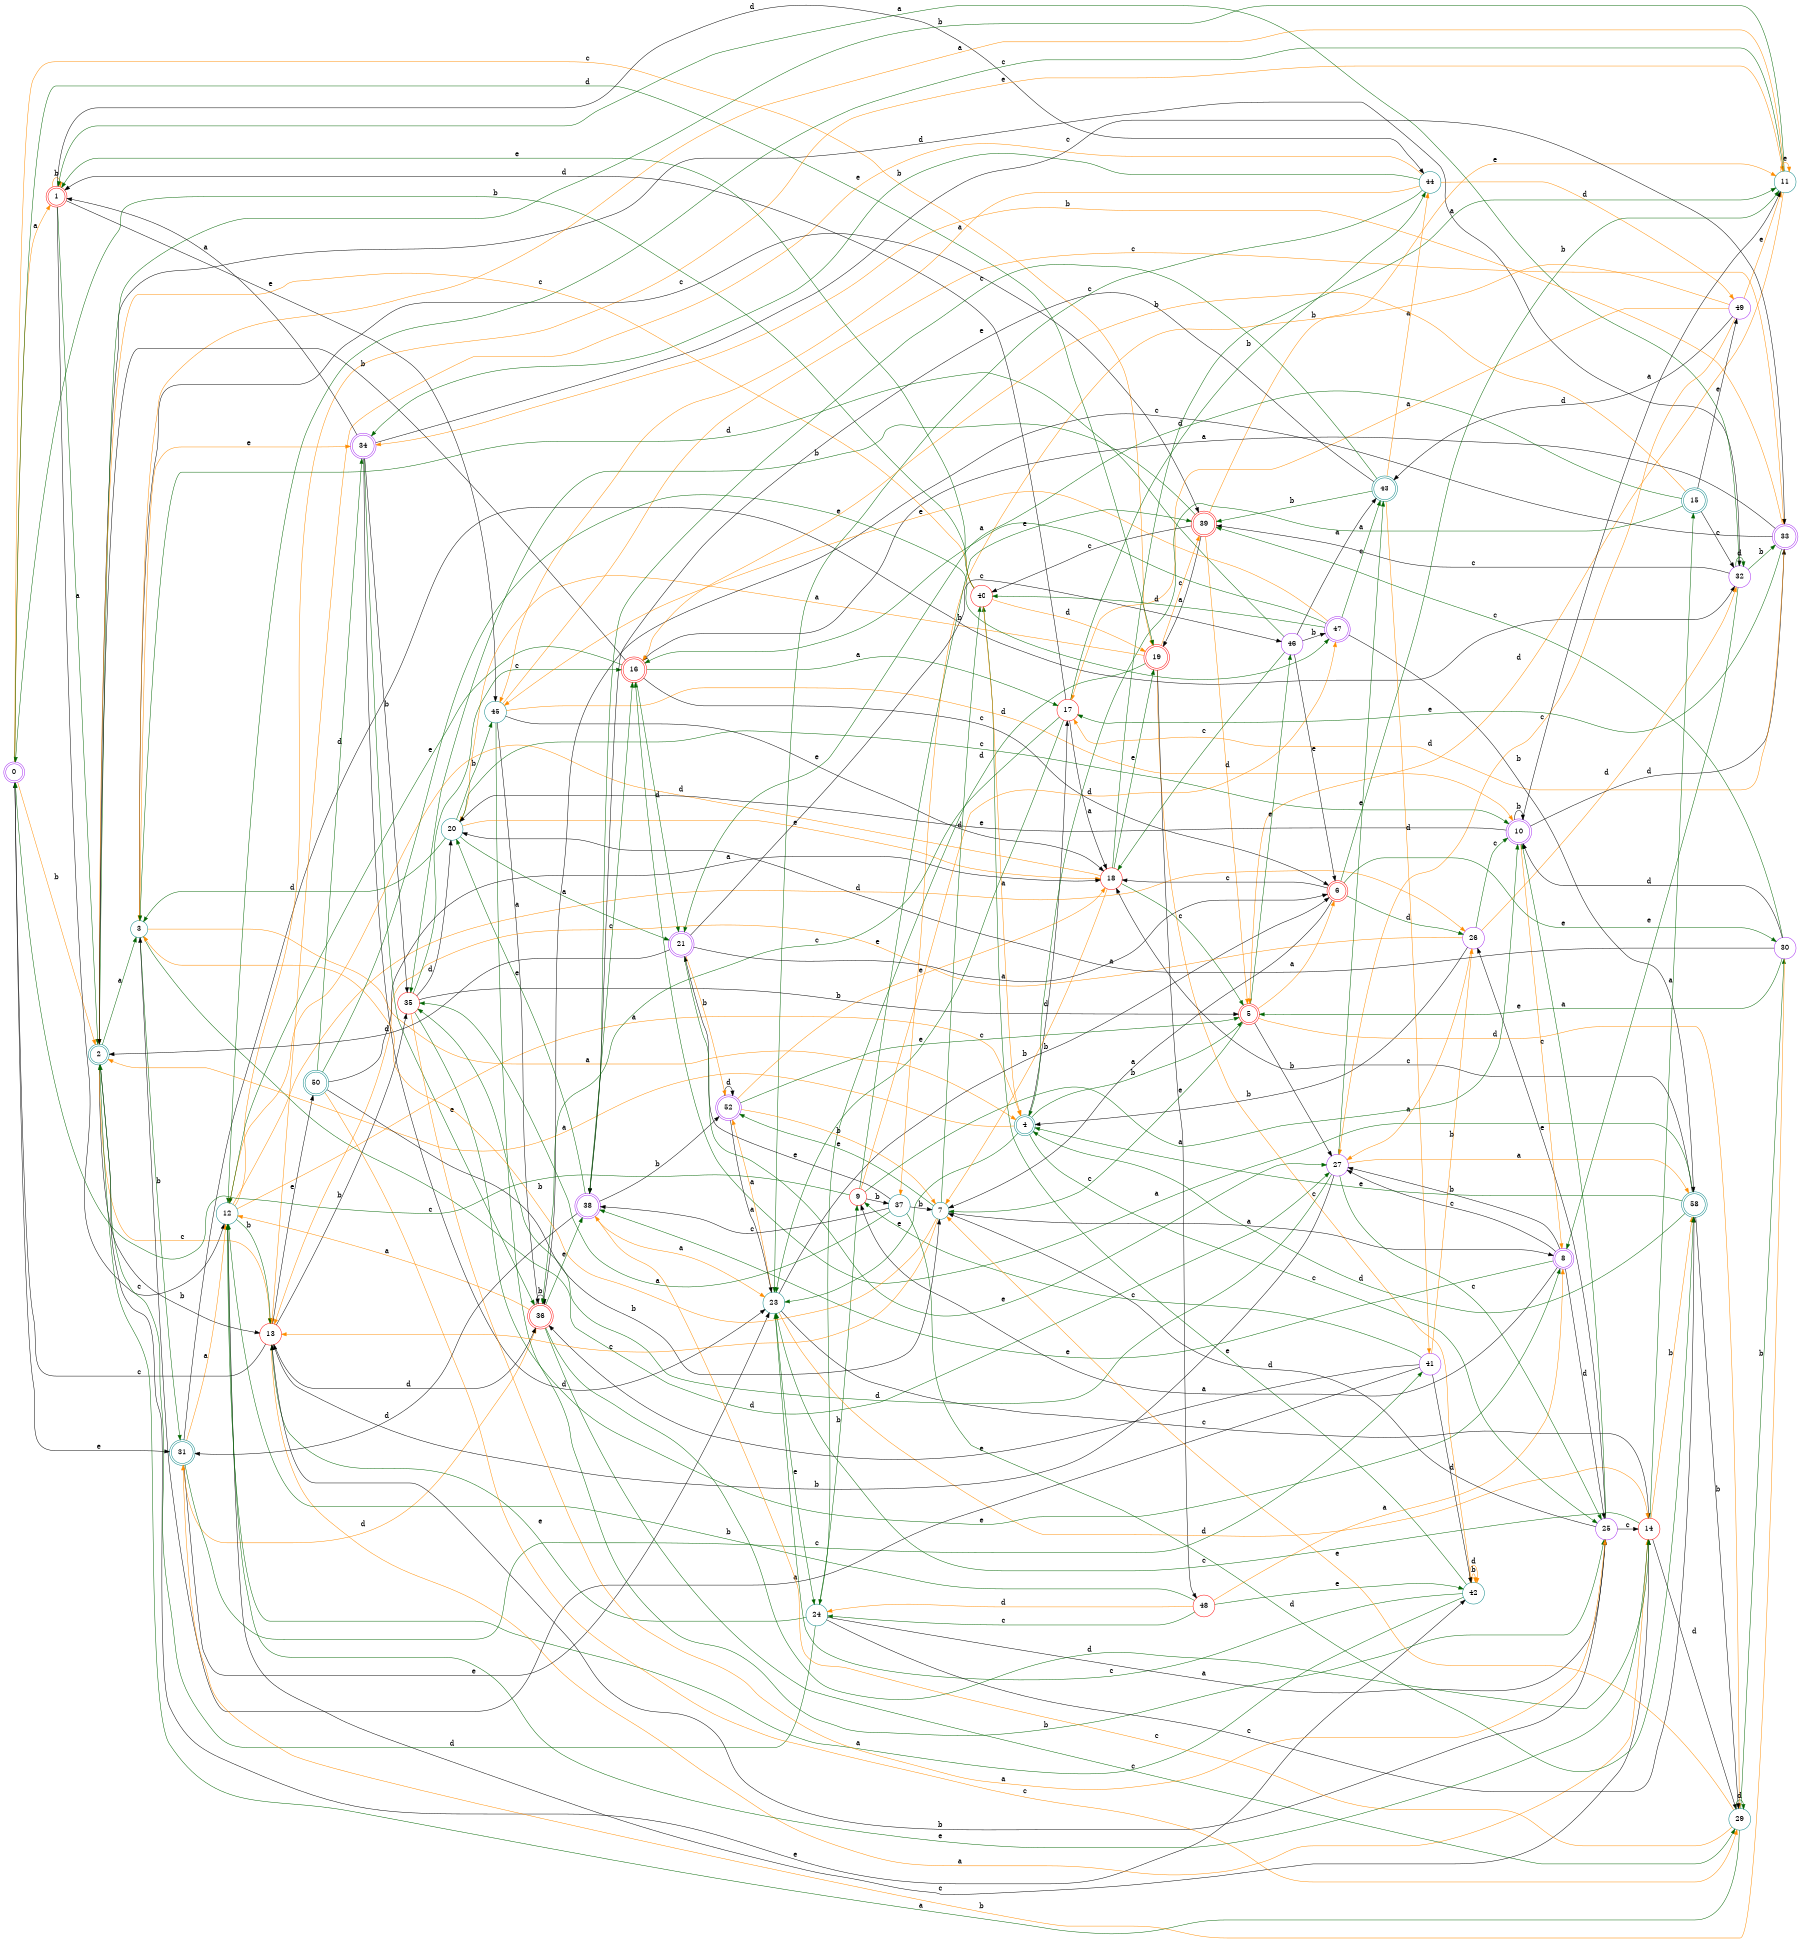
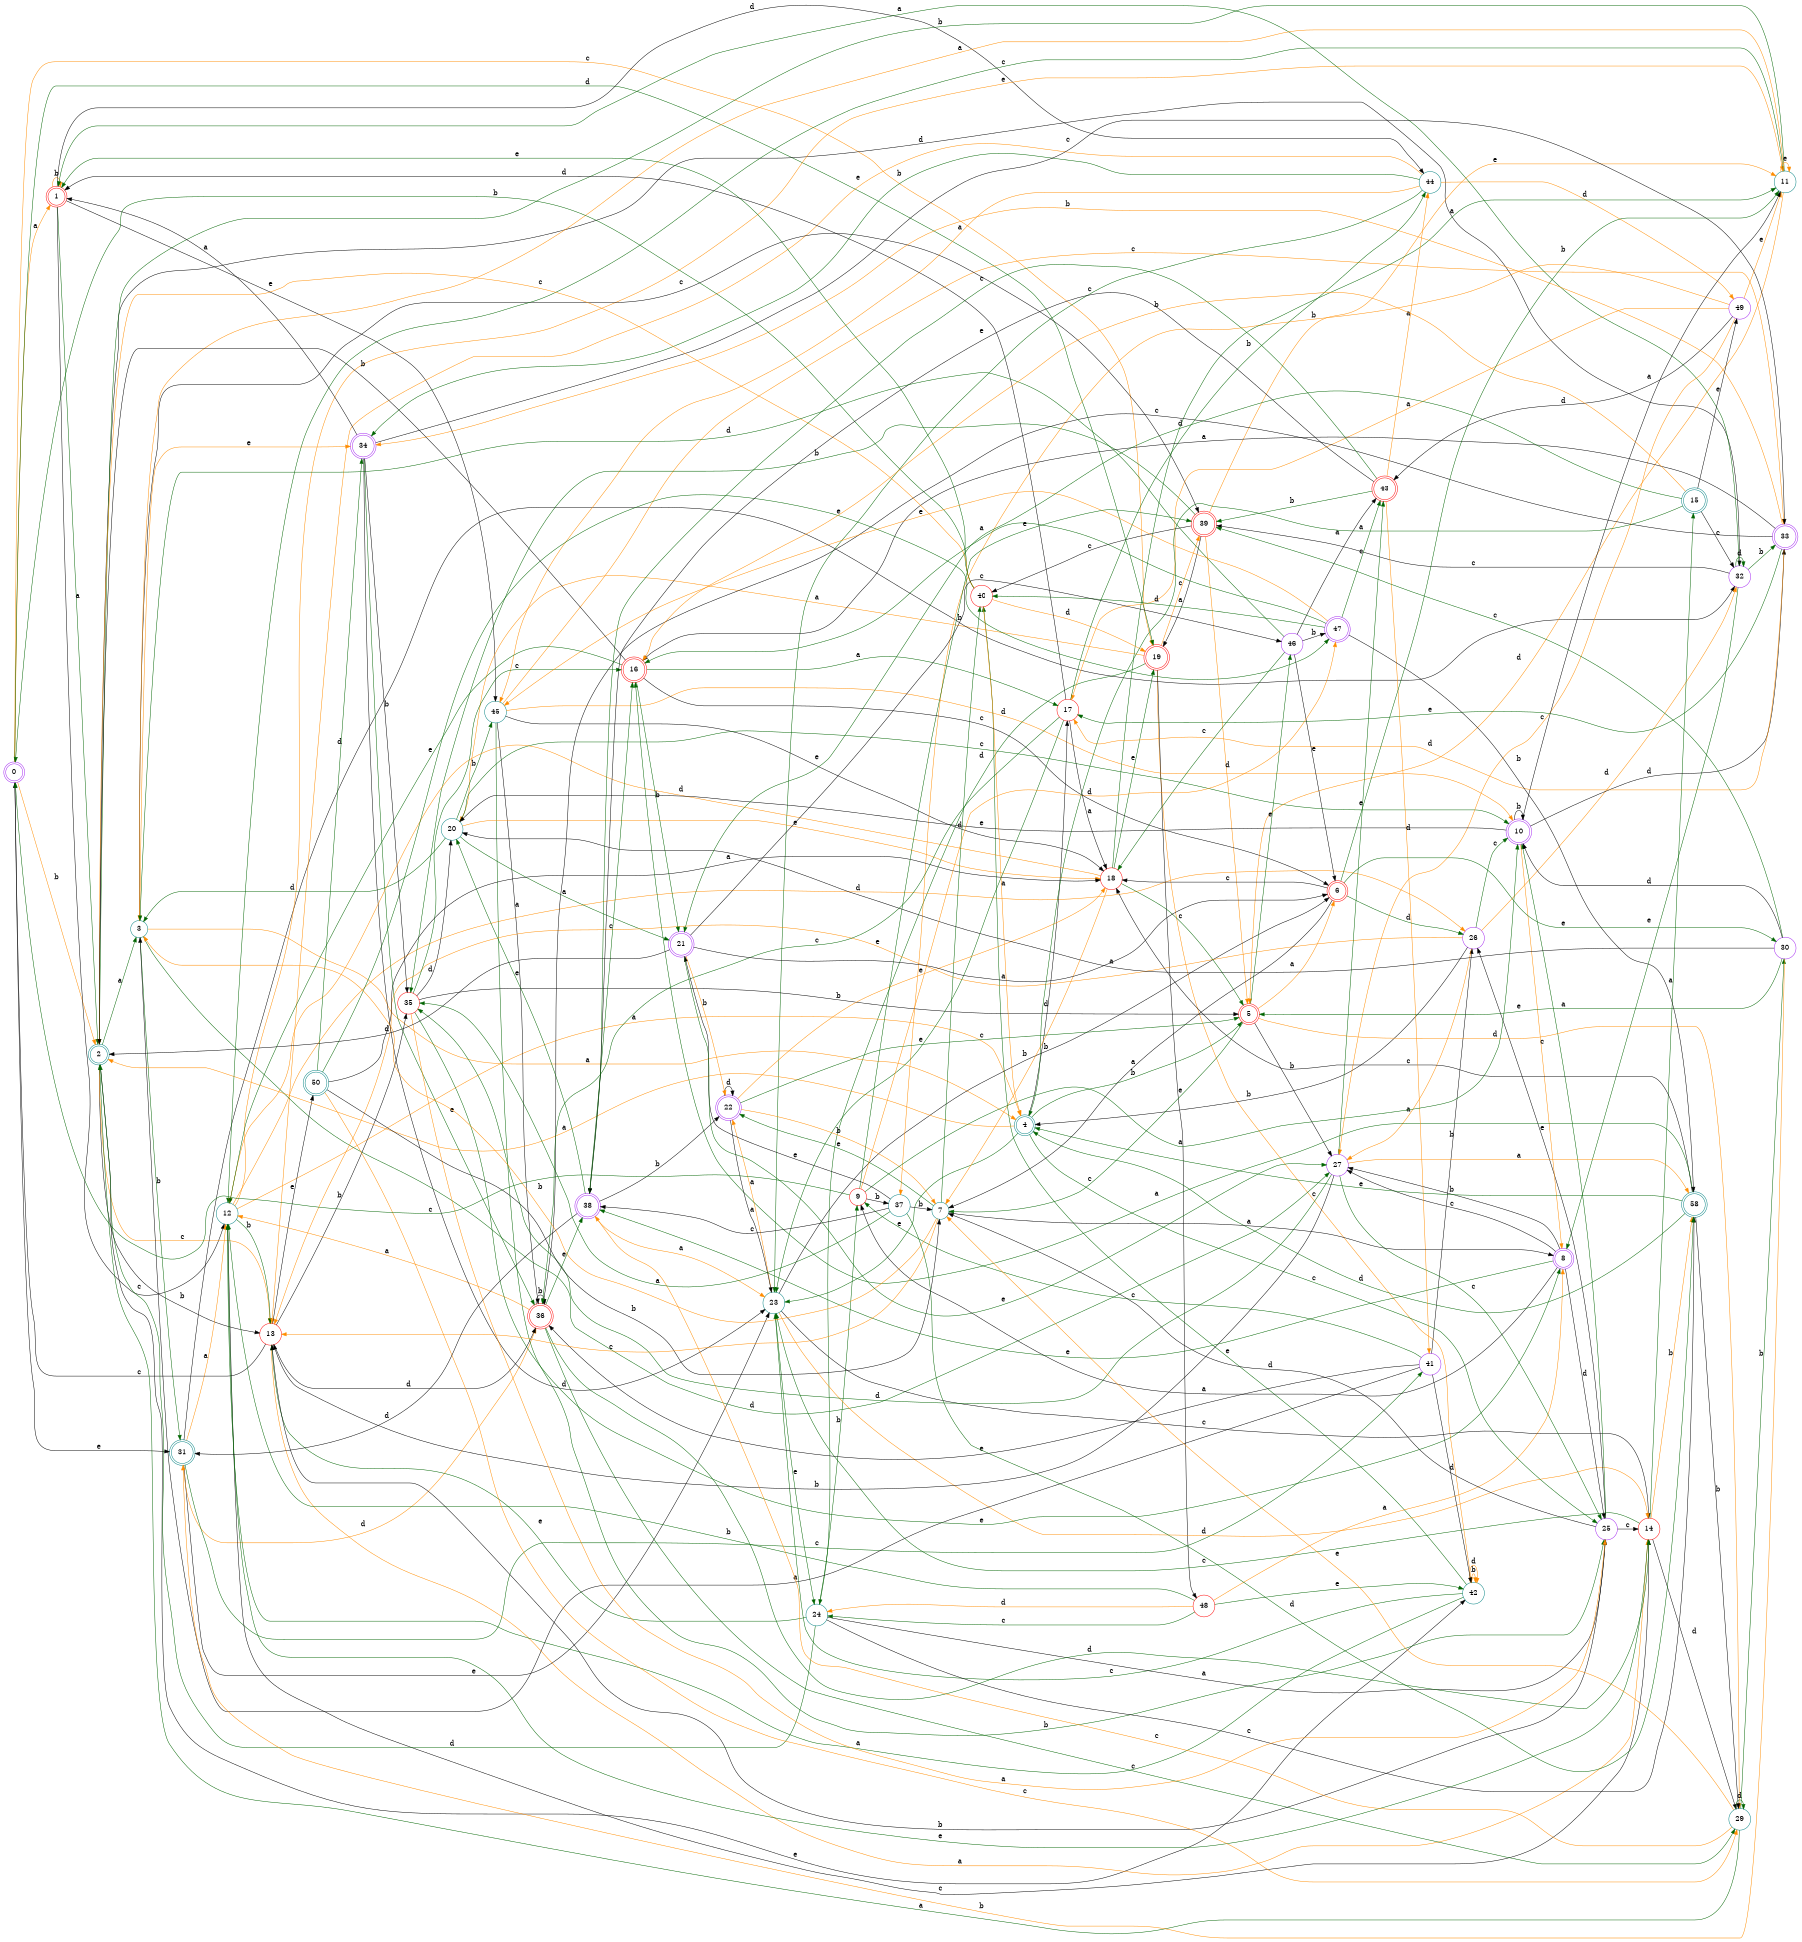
node "43": color teal -> red
edge "16" -> "21": label "d" -> "b"
node "52": label "52" -> "22"
edge "41" -> "26": color darkorange -> black
